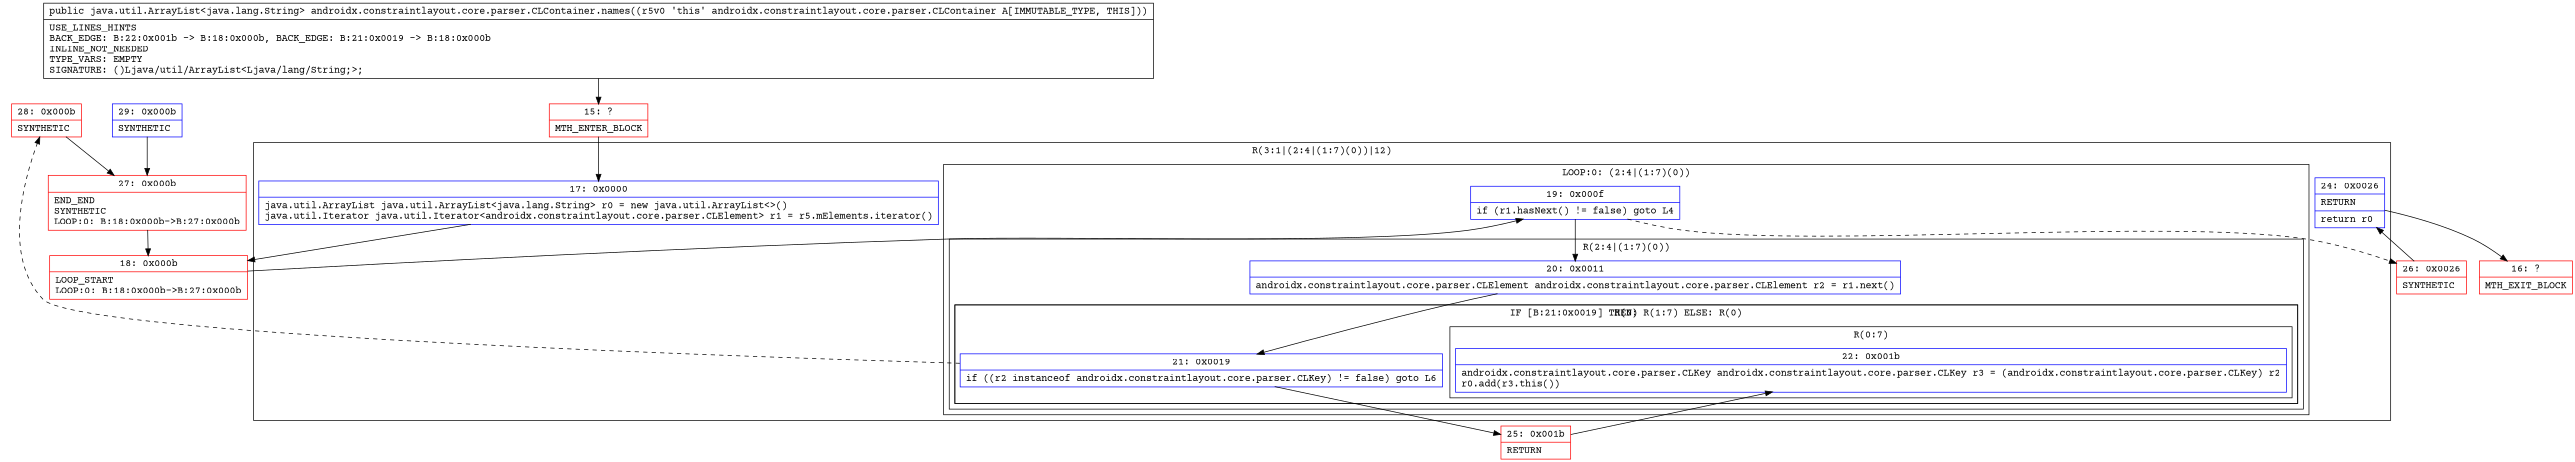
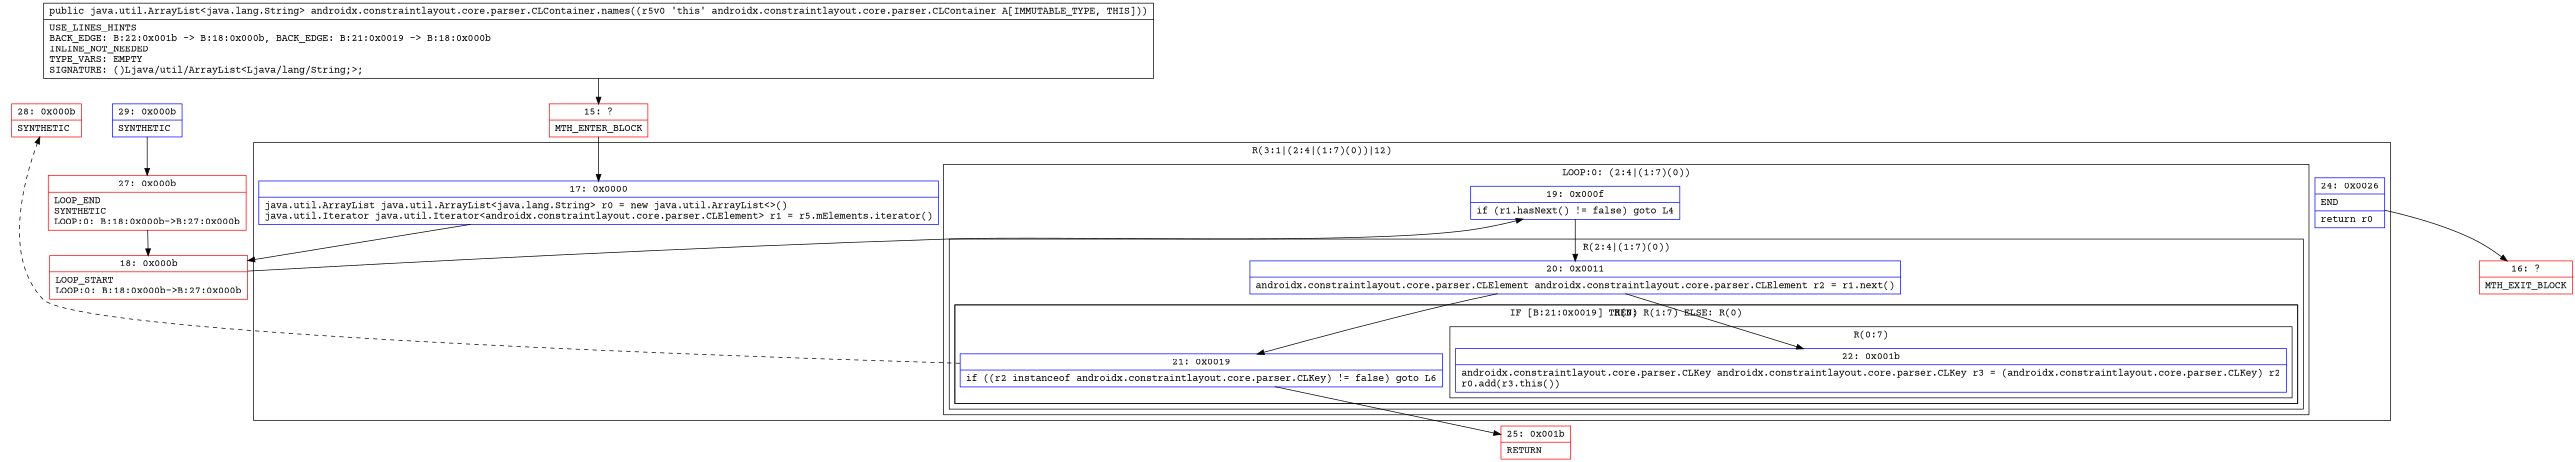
edge "28: 0x000b" -> "27: 0x000b": removed
node "27: 0x000b": text "END_END" -> "LOOP_END"
node "24: 0x0026": text "RETURN" -> "END"
node "26: 0x0026": removed
edge "25: 0x001b" -> "22: 0x001b": now "20: 0x0011" -> "22: 0x001b"
